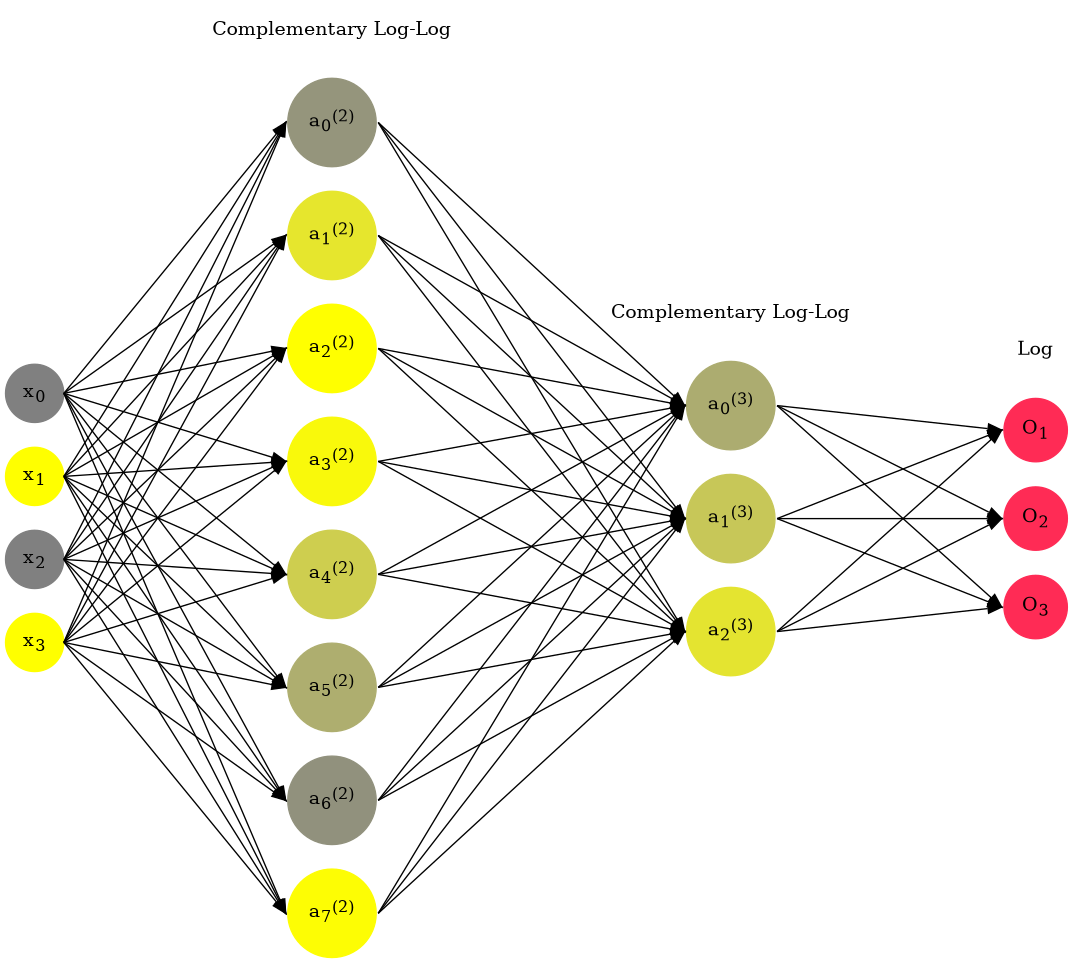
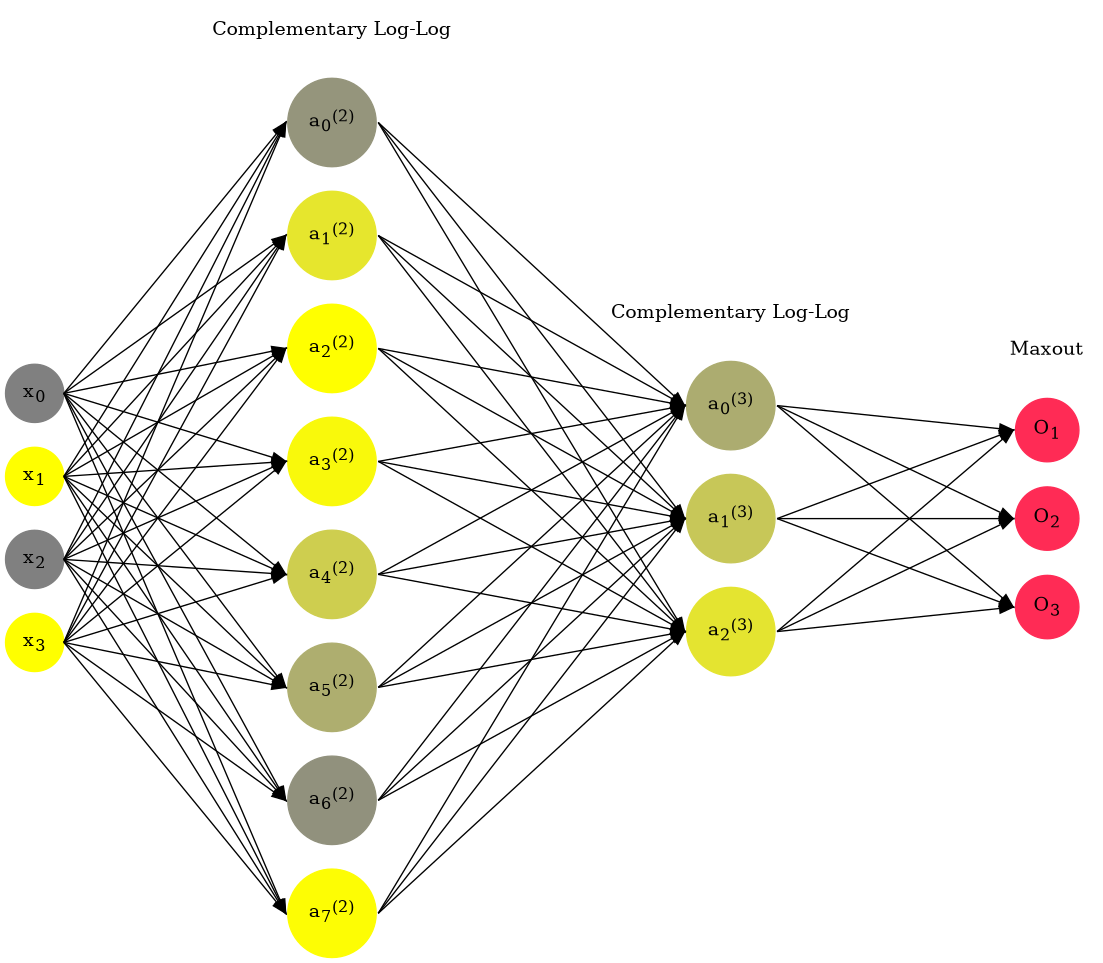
node "Log": label "Log" -> "Maxout"
